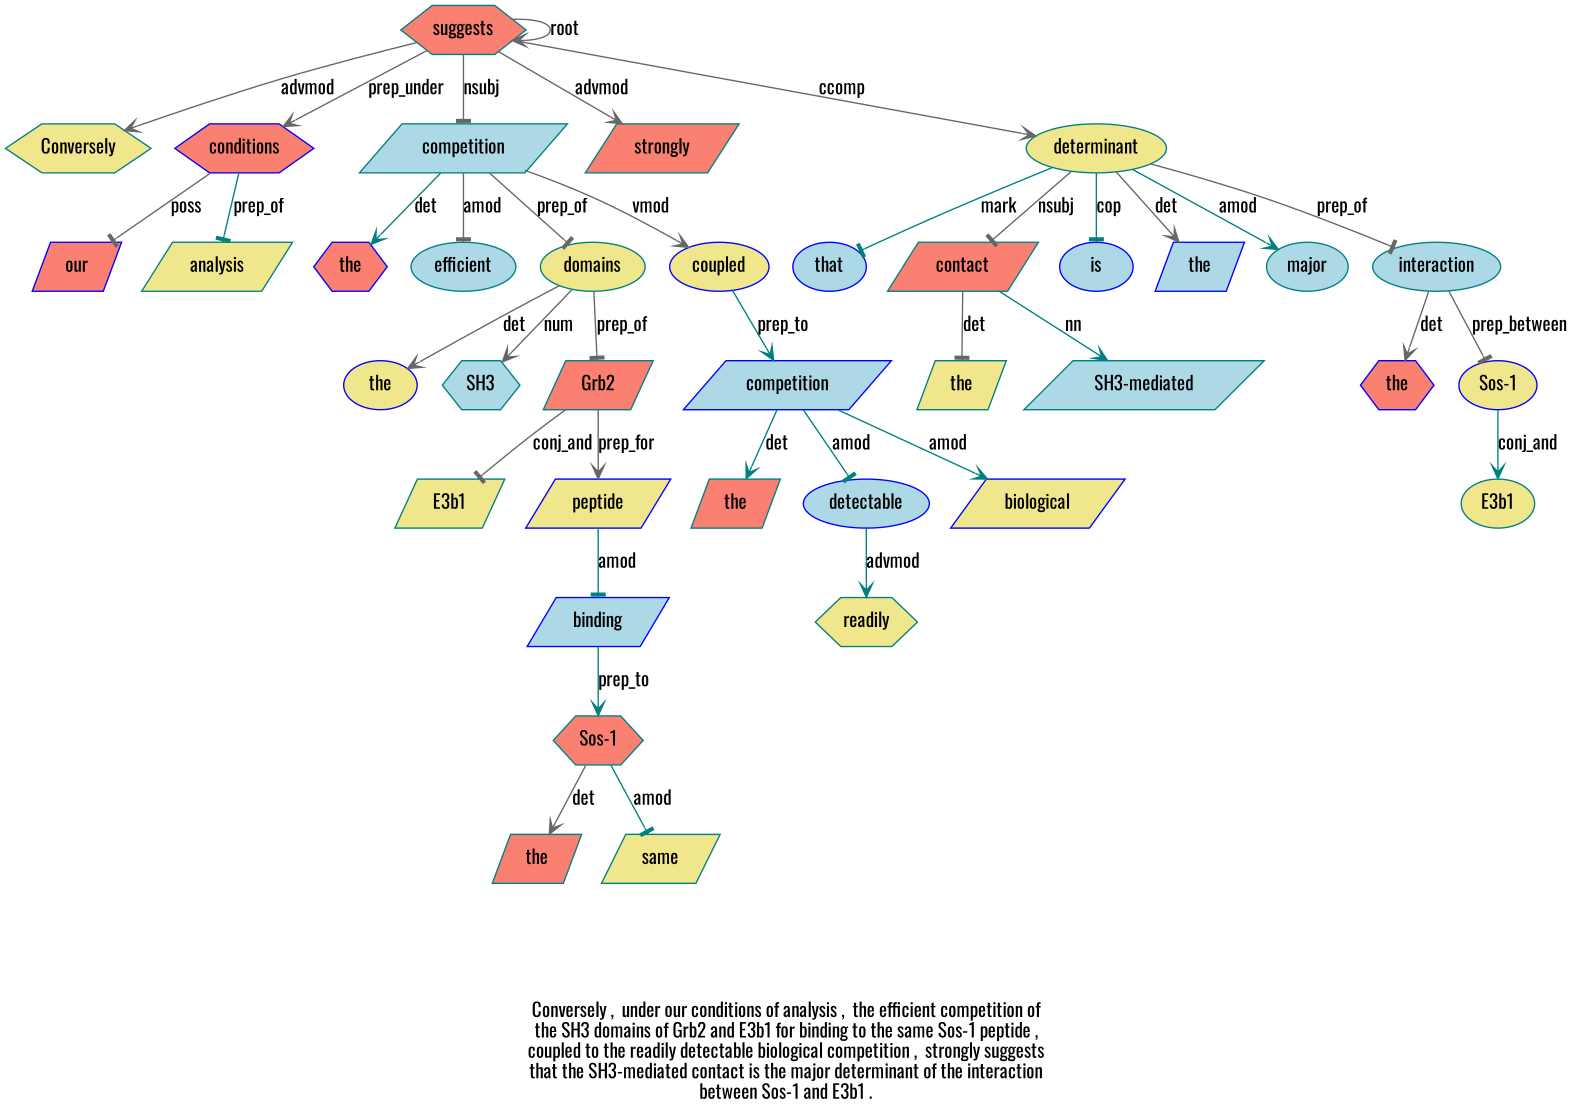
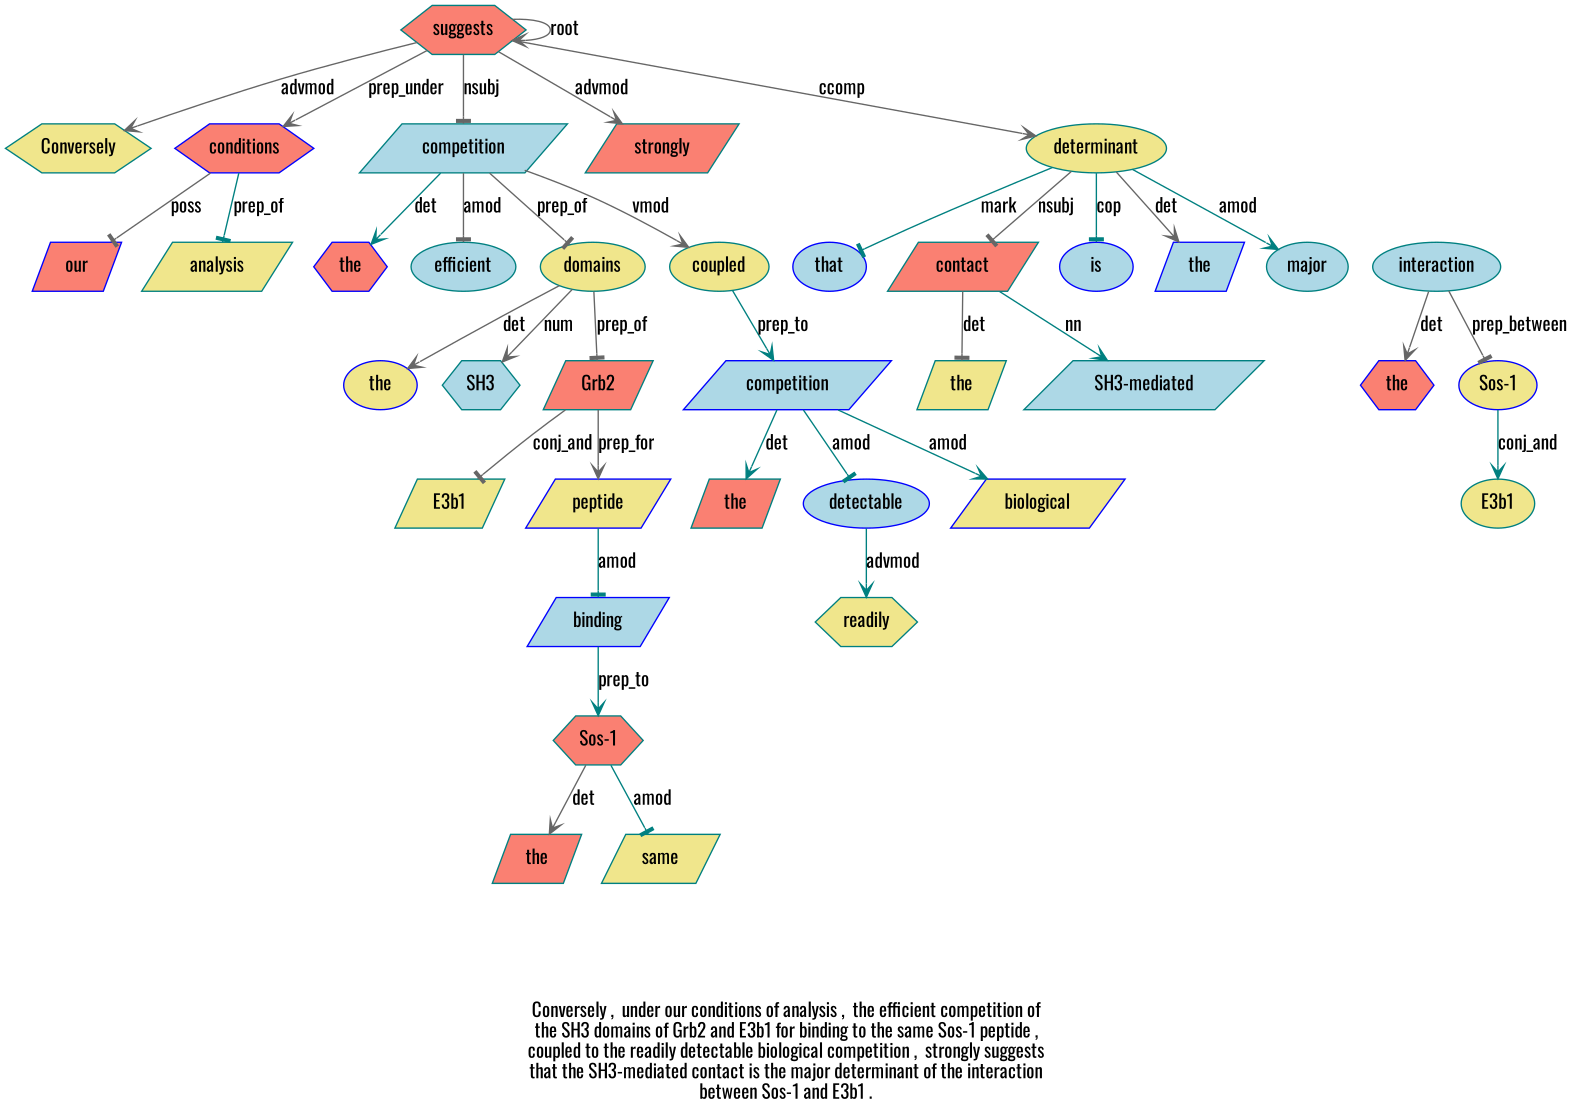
edge "determinant" -> "interaction": removed, label "prep_of"
node "coupled": color blue -> teal
